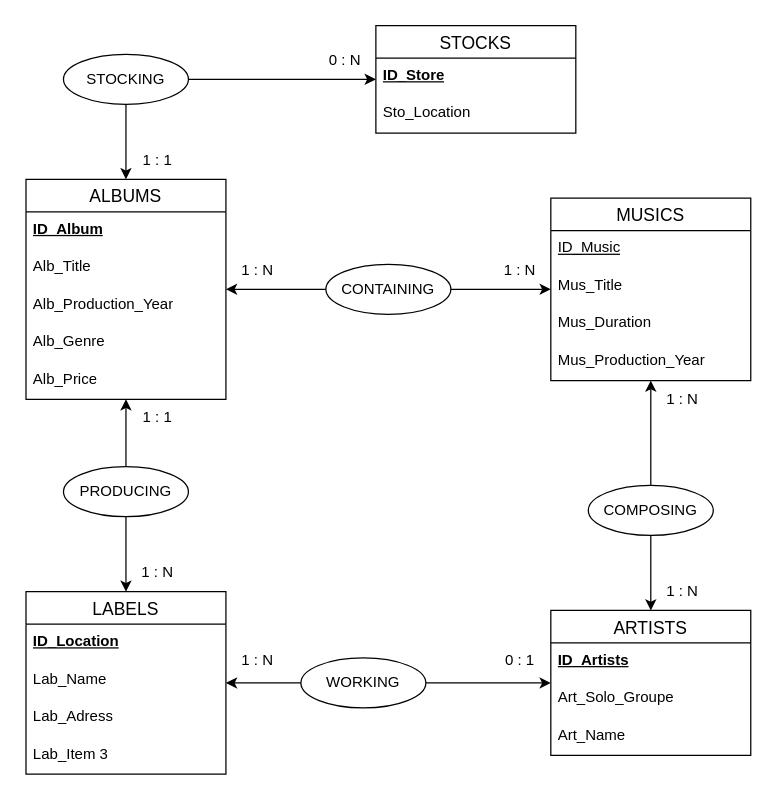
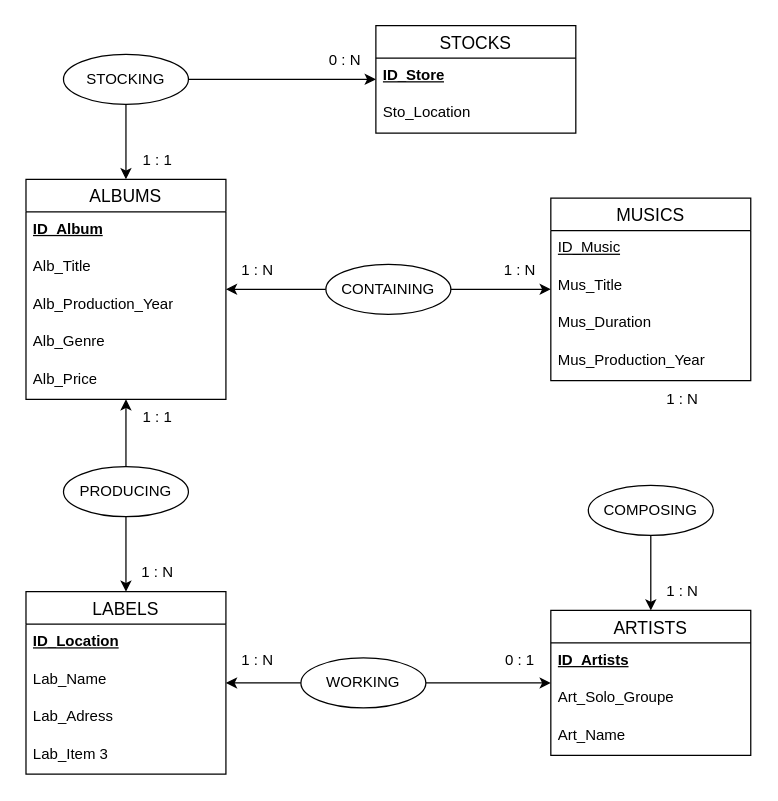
edge "COMPOSING" -> "MUSICS": removed
